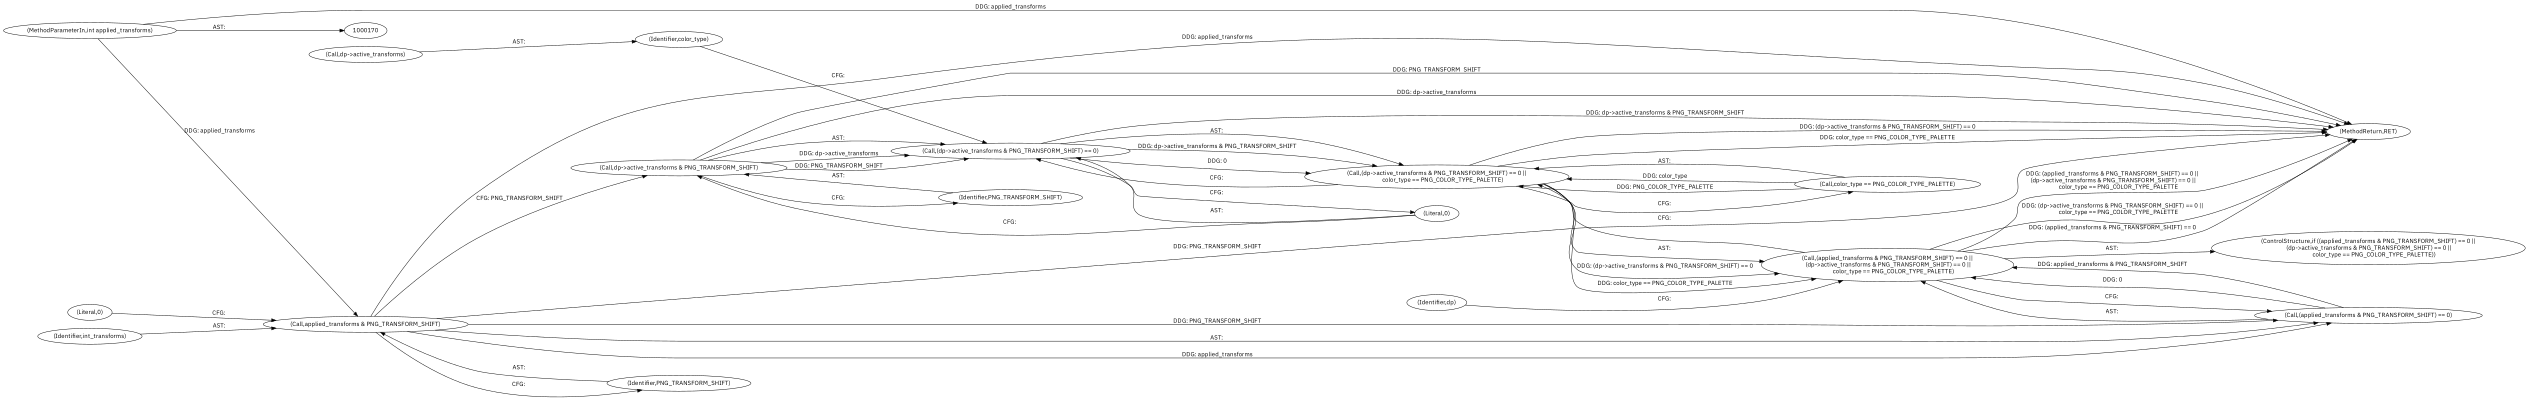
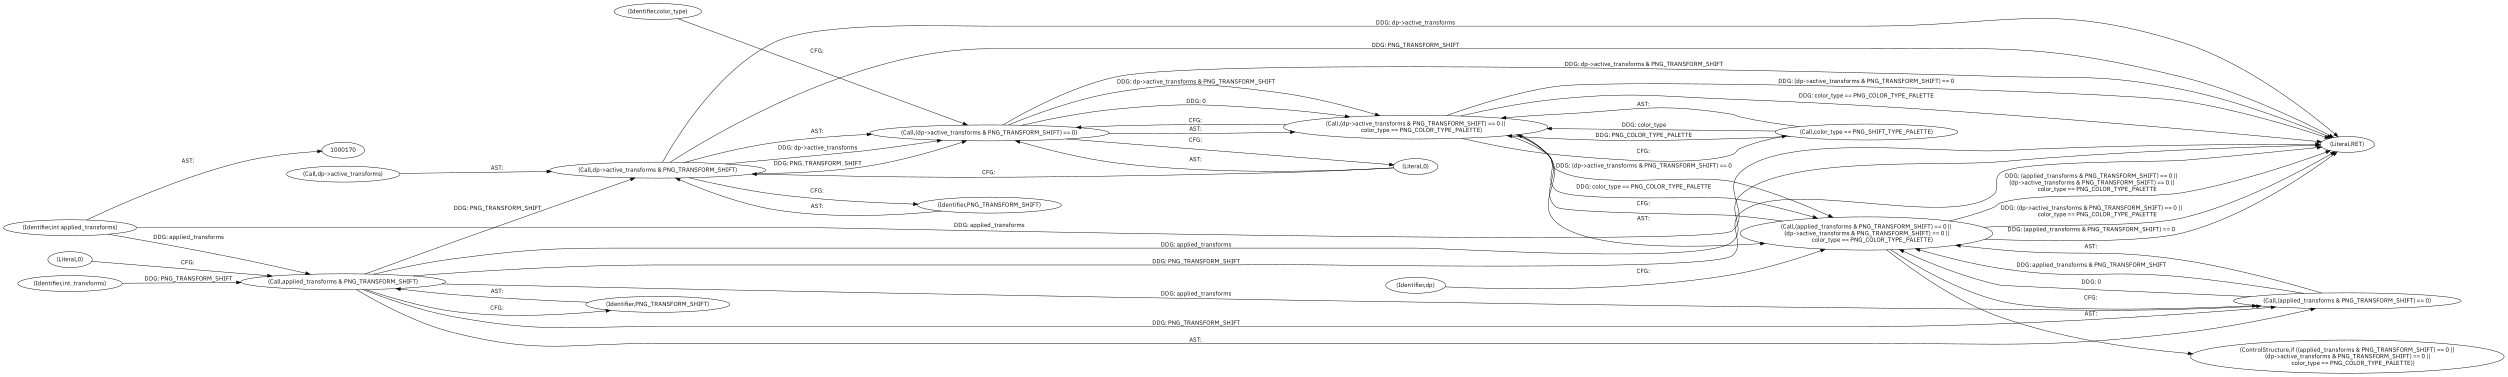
node "(MethodParameterIn,int applied_transforms)": label "(MethodParameterIn,int applied_transforms)" -> "(Identifier,int applied_transforms)"
edge "(Call,dp->active_transforms)" -> "(Identifier,color_type)": now "(Call,dp->active_transforms)" -> "(Call,dp->active_transforms & PNG_TRANSFORM_SHIFT)"
node "(MethodReturn,RET)": label "(MethodReturn,RET)" -> "(Literal,RET)"
node "(Call,color_type == PNG_COLOR_TYPE_PALETTE)": label "(Call,color_type == PNG_COLOR_TYPE_PALETTE)" -> "(Call,color_type == PNG_SHIFT_TYPE_PALETTE)"
edge "(Call,applied_transforms & PNG_TRANSFORM_SHIFT)" -> "(Call,dp->active_transforms & PNG_TRANSFORM_SHIFT)": label "CFG: PNG_TRANSFORM_SHIFT" -> "DDG: PNG_TRANSFORM_SHIFT"
edge "(Identifier,int_transforms)" -> "(Call,applied_transforms & PNG_TRANSFORM_SHIFT)": label "AST: " -> "DDG: PNG_TRANSFORM_SHIFT"
